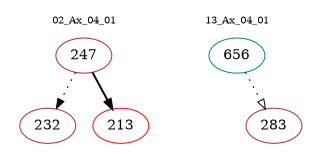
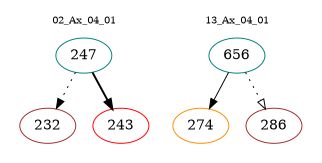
node "247": color brown -> teal
node "213": label "213" -> "243"
node "274": added
node "283": label "283" -> "286"
